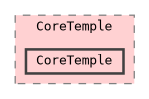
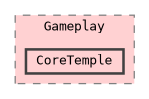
cluster "CoreTemple": label "CoreTemple" -> "Gameplay"
